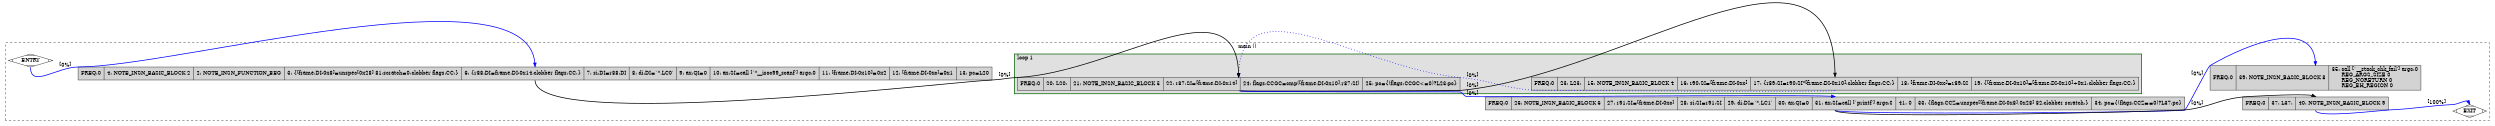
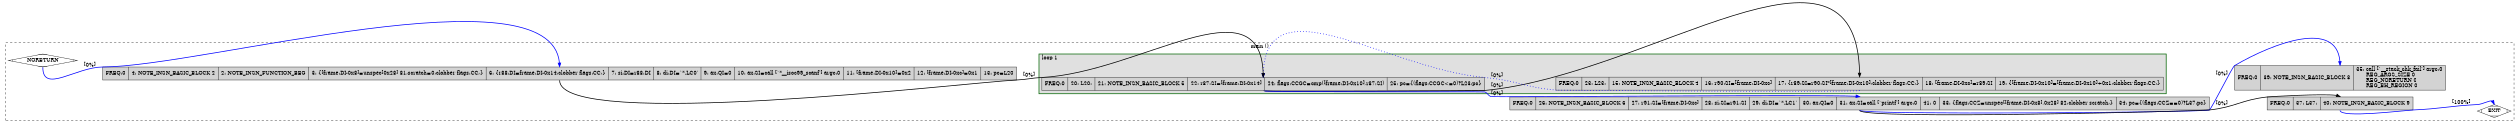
node "ENTRY": label "ENTRY" -> "NORETURN"
